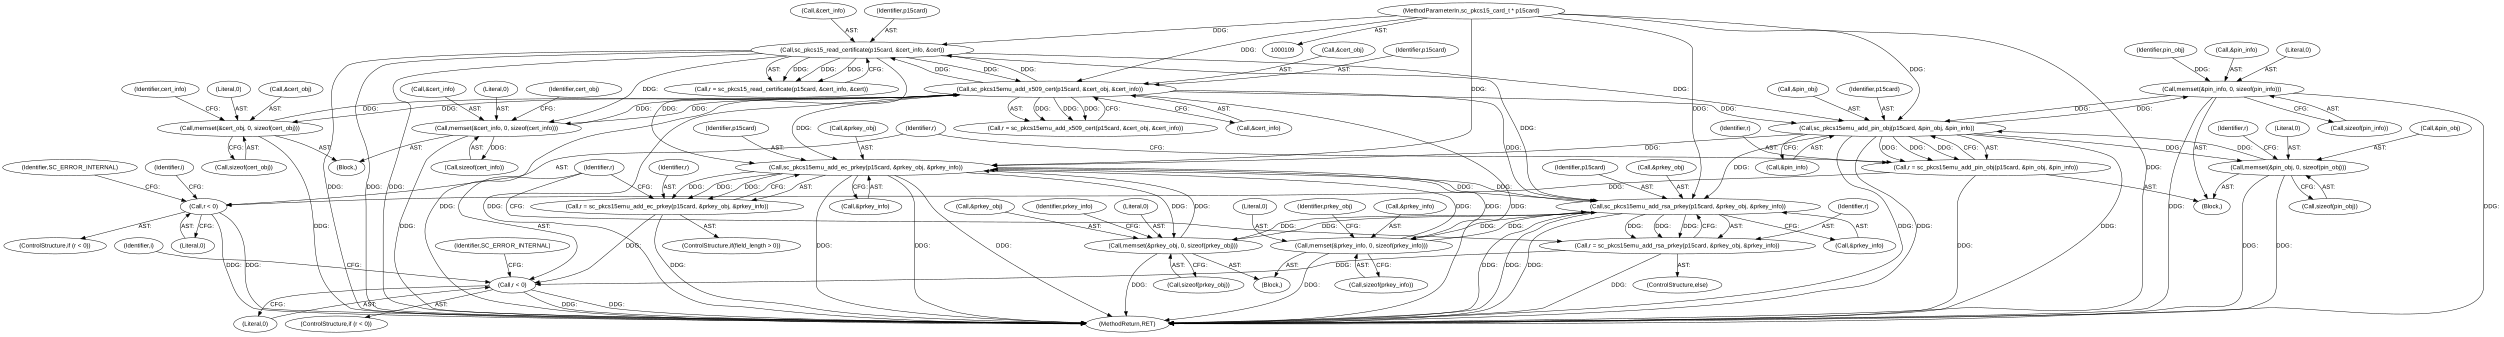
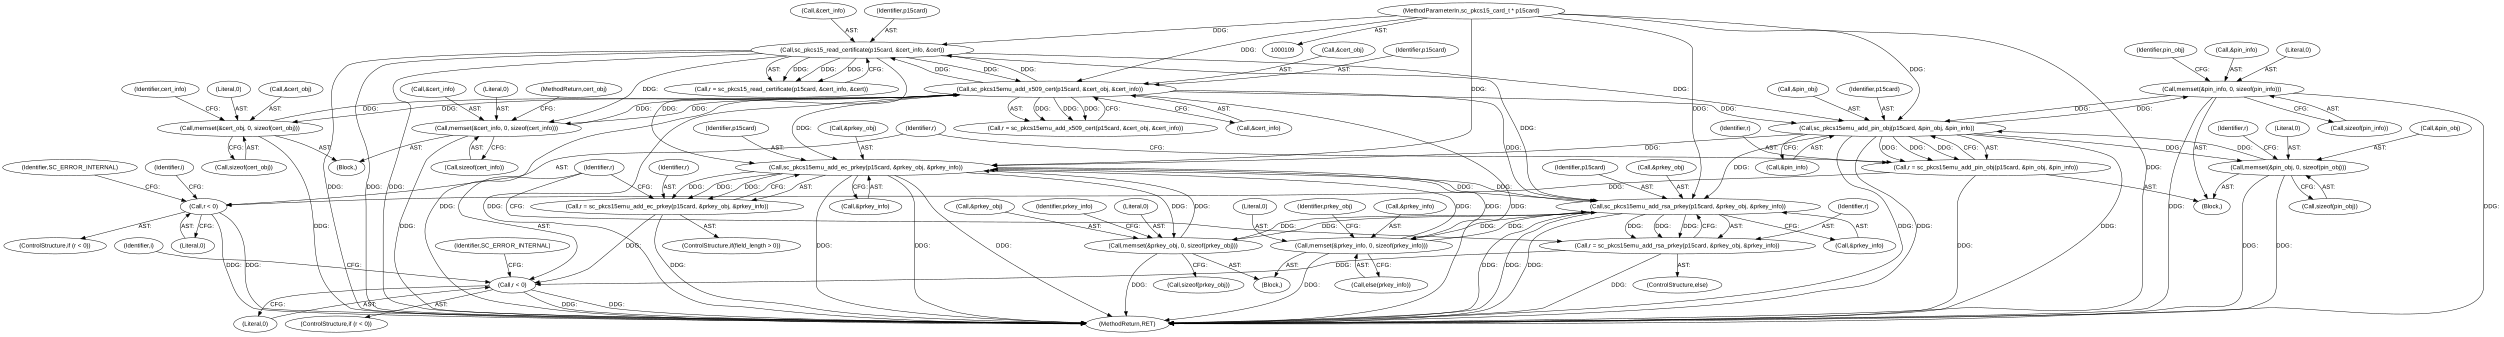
edge "(Identifier,pin_obj)" -> "(Call,memset(&pin_info, 0, sizeof(pin_info)))": label "DDG: " -> "CFG: "
node "(Identifier,cert_obj)": label "(Identifier,cert_obj)" -> "(MethodReturn,cert_obj)"
edge "(Call,memset(&cert_info, 0, sizeof(cert_info)))" -> "(Call,sizeof(cert_info))": label "DDG: " -> "CFG: "
edge "(Call,sizeof(prkey_obj))" -> "(Call,memset(&prkey_obj, 0, sizeof(prkey_obj)))": removed, label "AST:"
node "(Call,sizeof(prkey_info))": label "(Call,sizeof(prkey_info))" -> "(Call,else(prkey_info))"
